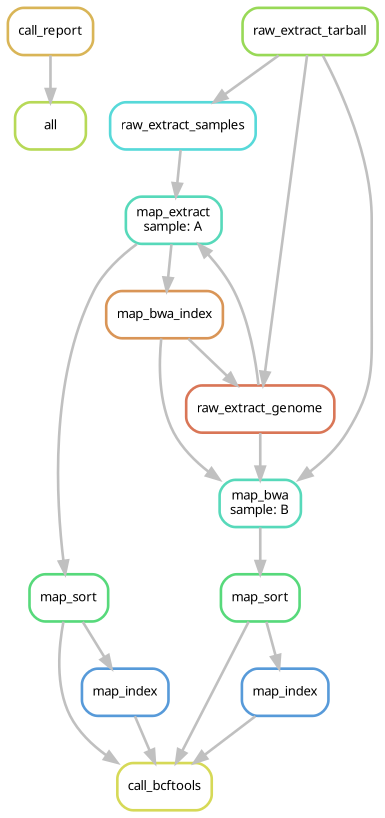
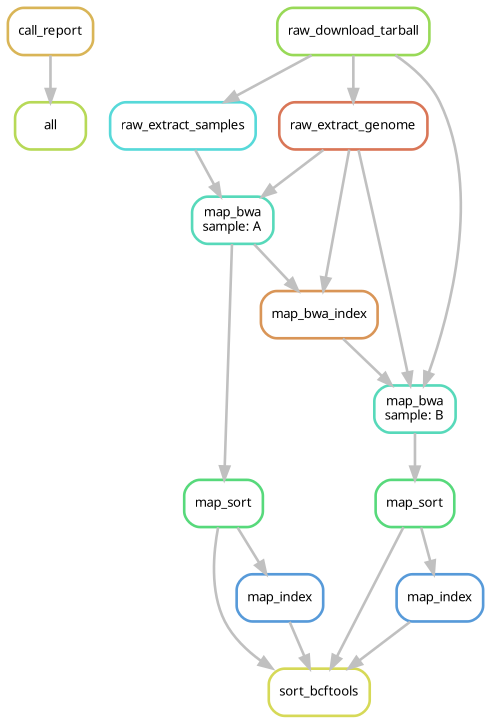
node "raw_extract_tarball": label "raw_extract_tarball" -> "raw_download_tarball"
node "map_extract sample: A": label "map_extract sample: A" -> "map_bwa sample: A"
edge "map_bwa_index" -> "raw_extract_genome": reversed
node "call_bcftools": label "call_bcftools" -> "sort_bcftools"
